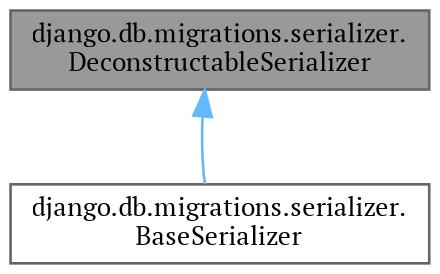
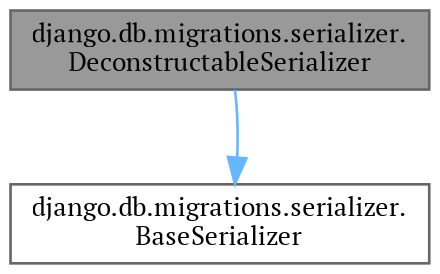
edge "django.db.migrations.serializer. BaseSerializer" -> "django.db.migrations.serializer. DeconstructableSerializer": reversed
